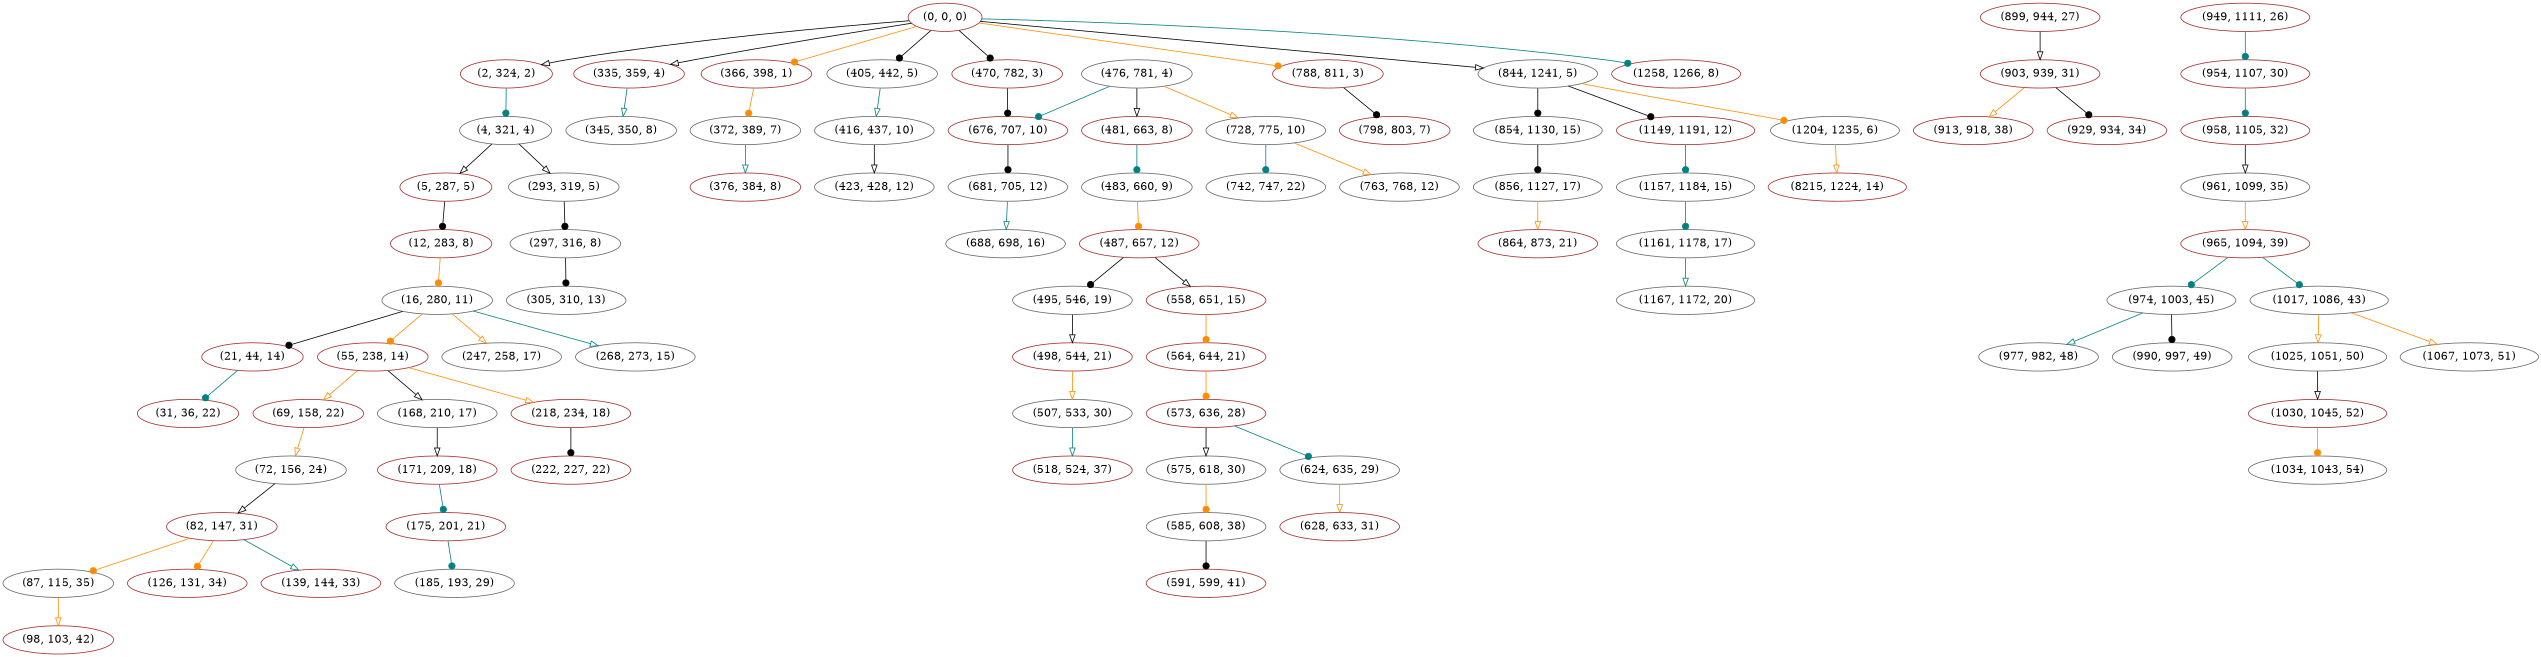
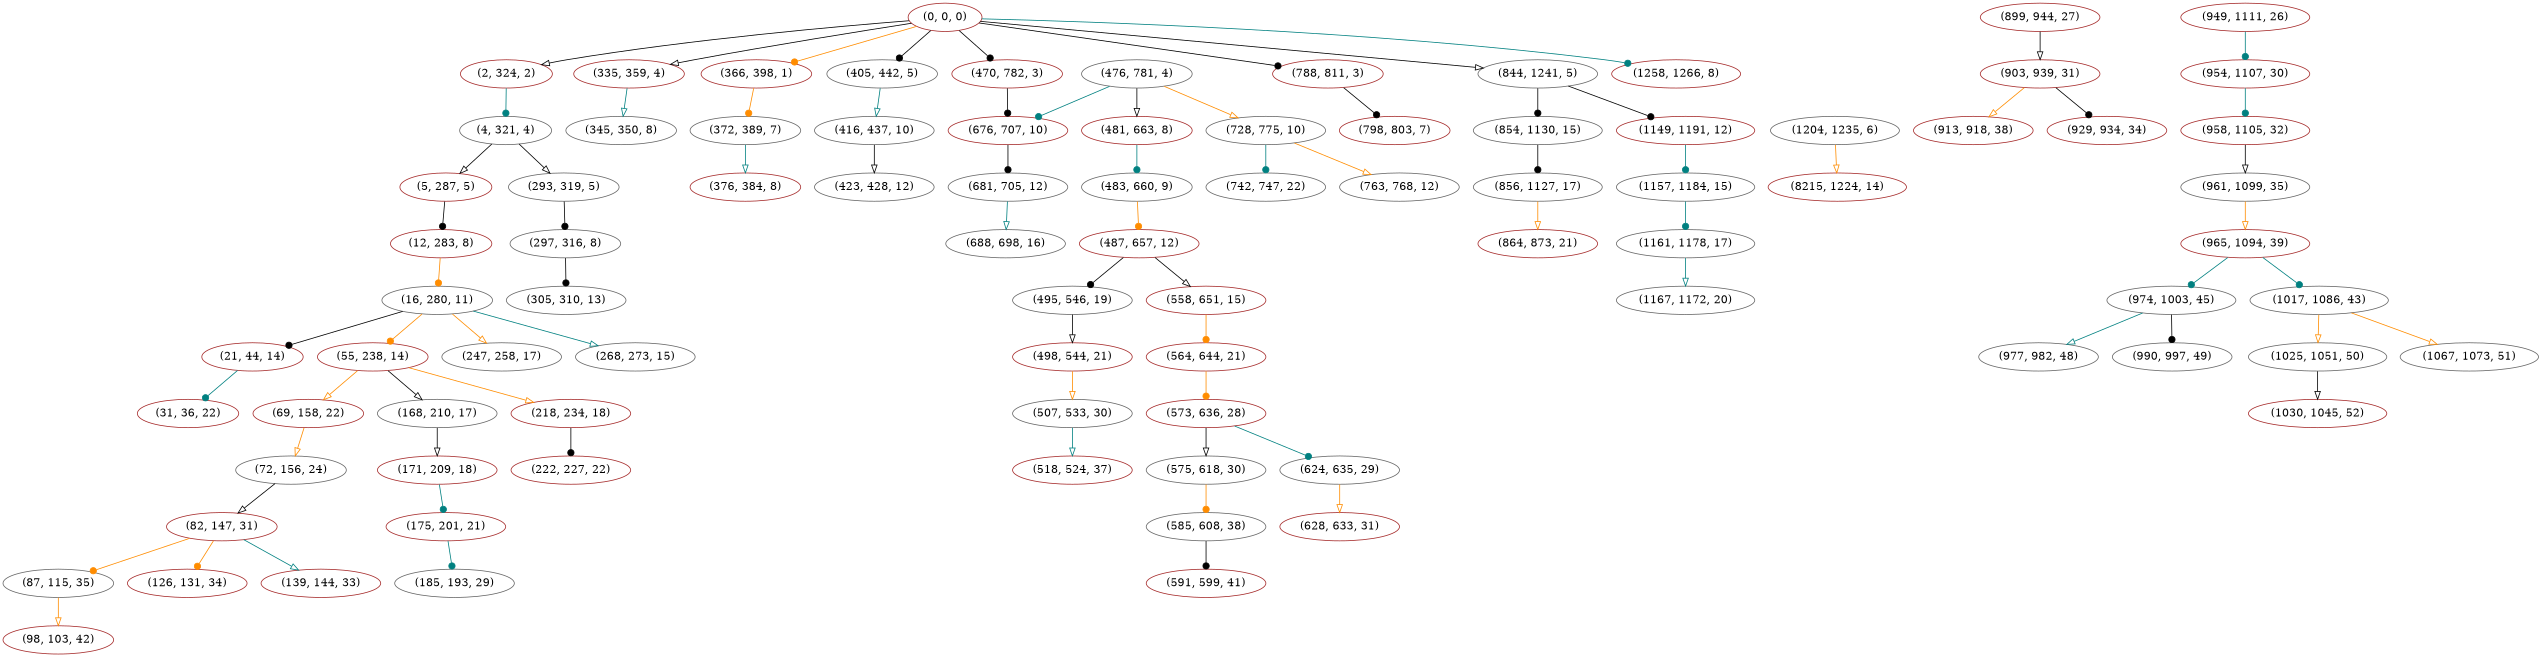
edge "(0, 0, 0)" -> "(788, 811, 3)": color darkorange -> black
edge "(844, 1241, 5)" -> "(1204, 1235, 6)": removed
node "(1034, 1043, 54)": removed
